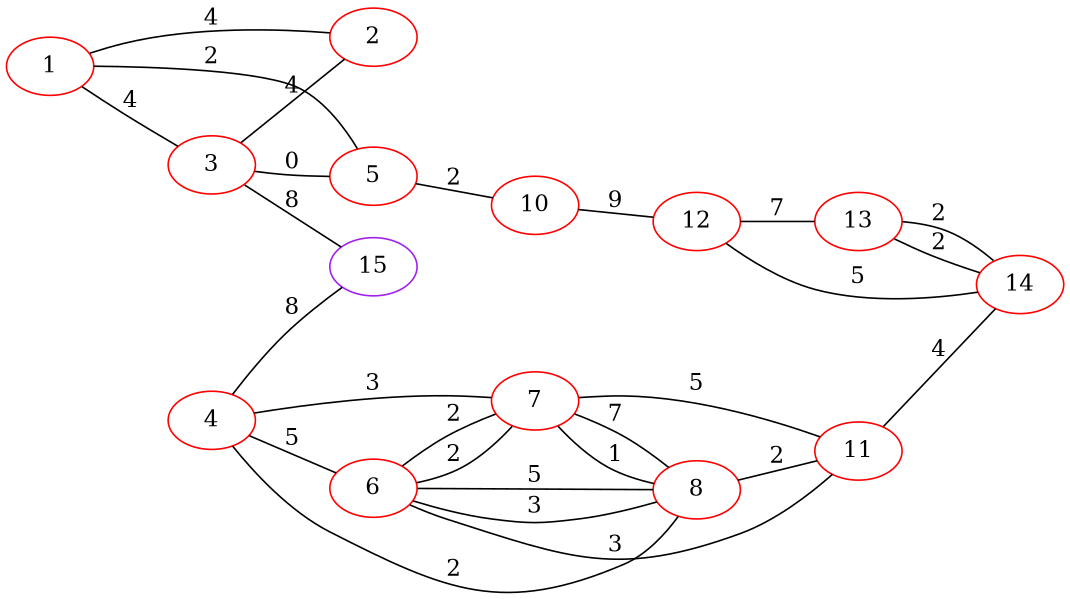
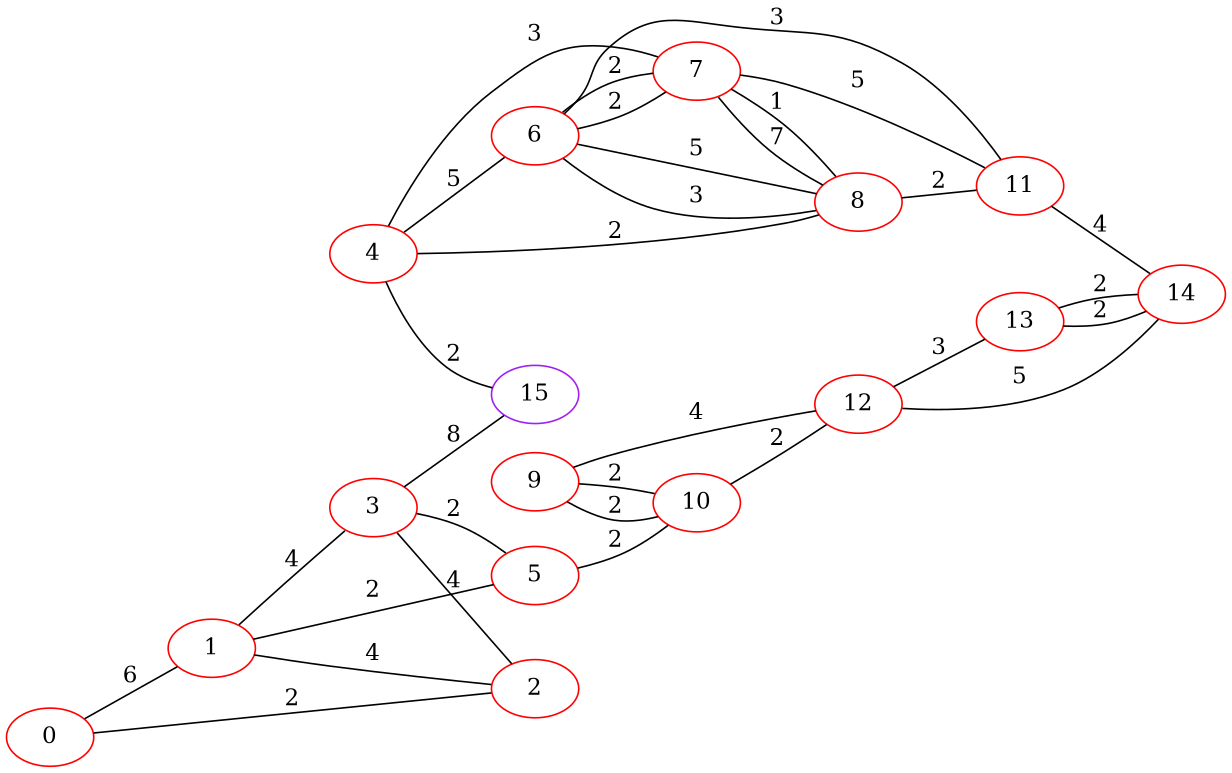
edge "3" -- "5": label "0" -> "2"
edge "10" -- "12": label "9" -> "2"
edge "12" -- "13": label "7" -> "3"
edge "15" -- "4": label "8" -> "2"
node "9": added
node "0": added
